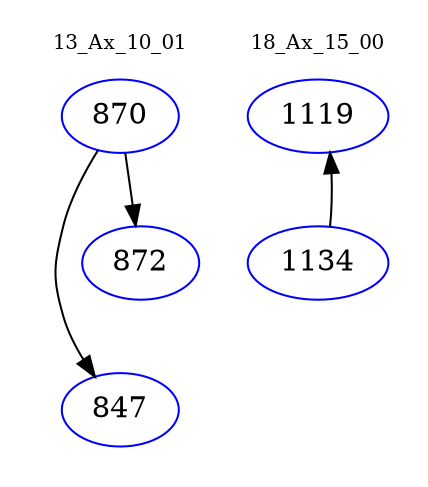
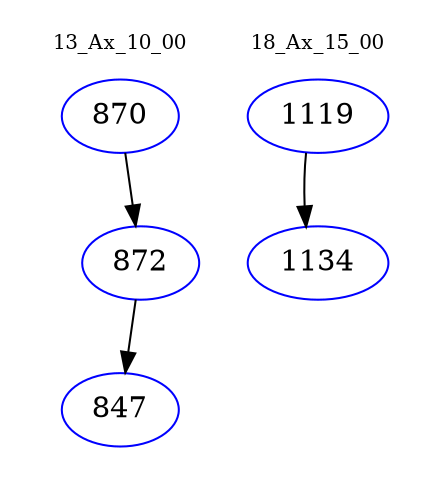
cluster "13_Ax_10_01": label "13_Ax_10_01" -> "13_Ax_10_00"
edge "1134" -> "1119": reversed
edge "870" -> "847": now "872" -> "847"
